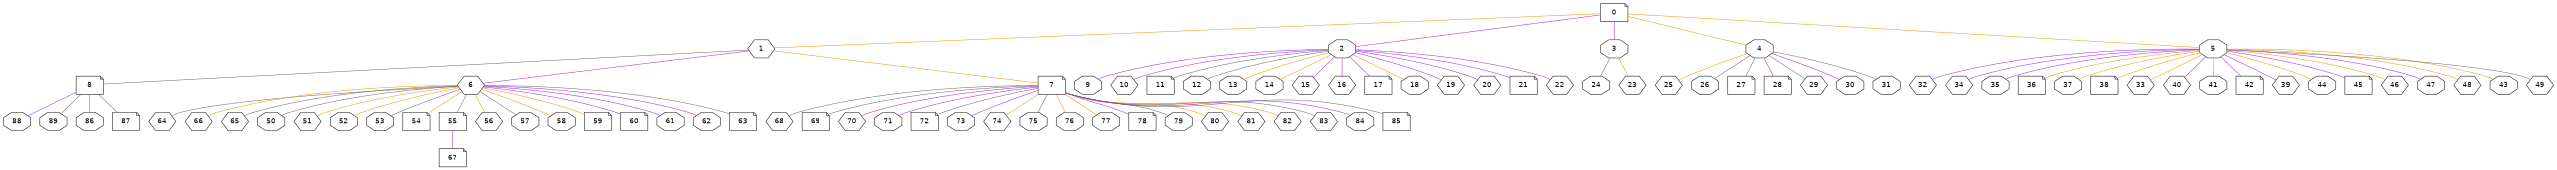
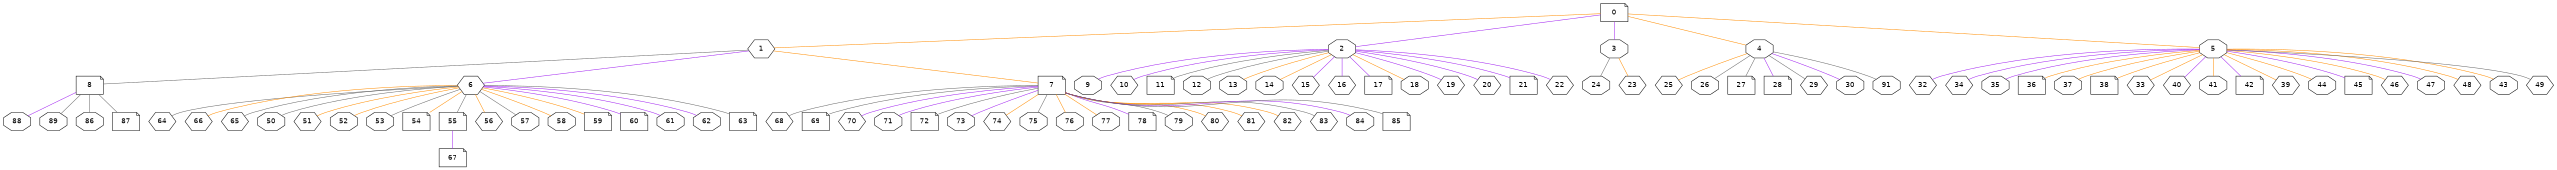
edge "5" -- "39": color purple -> darkorange
node "31": label "31" -> "91"
